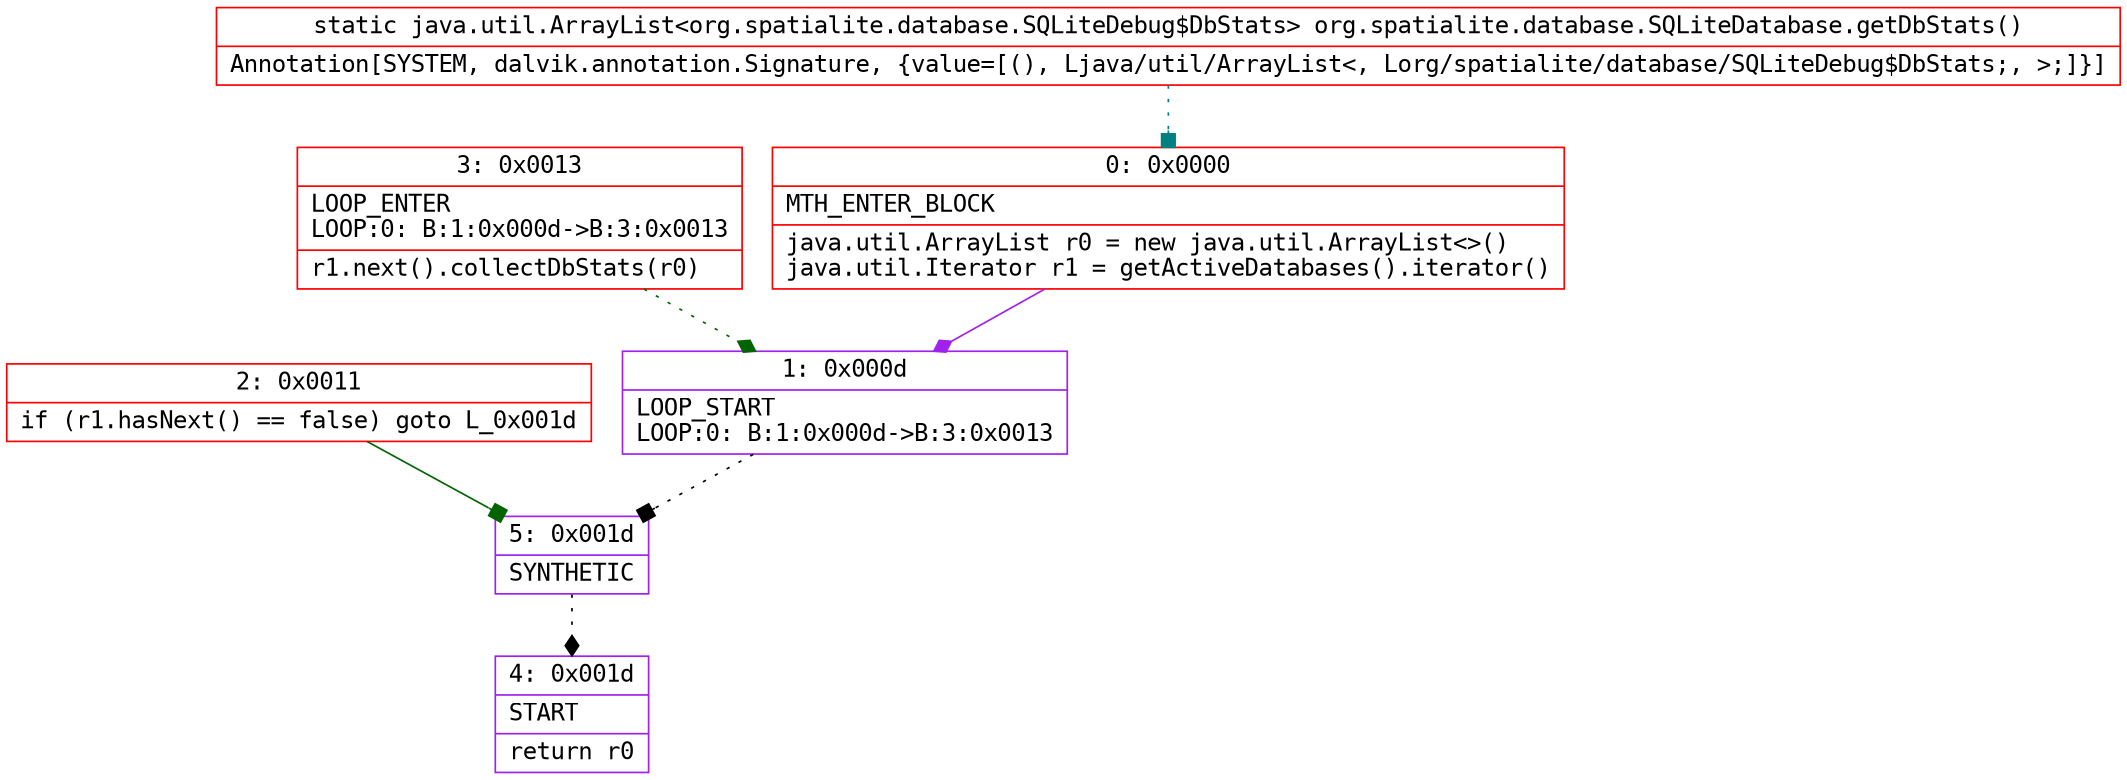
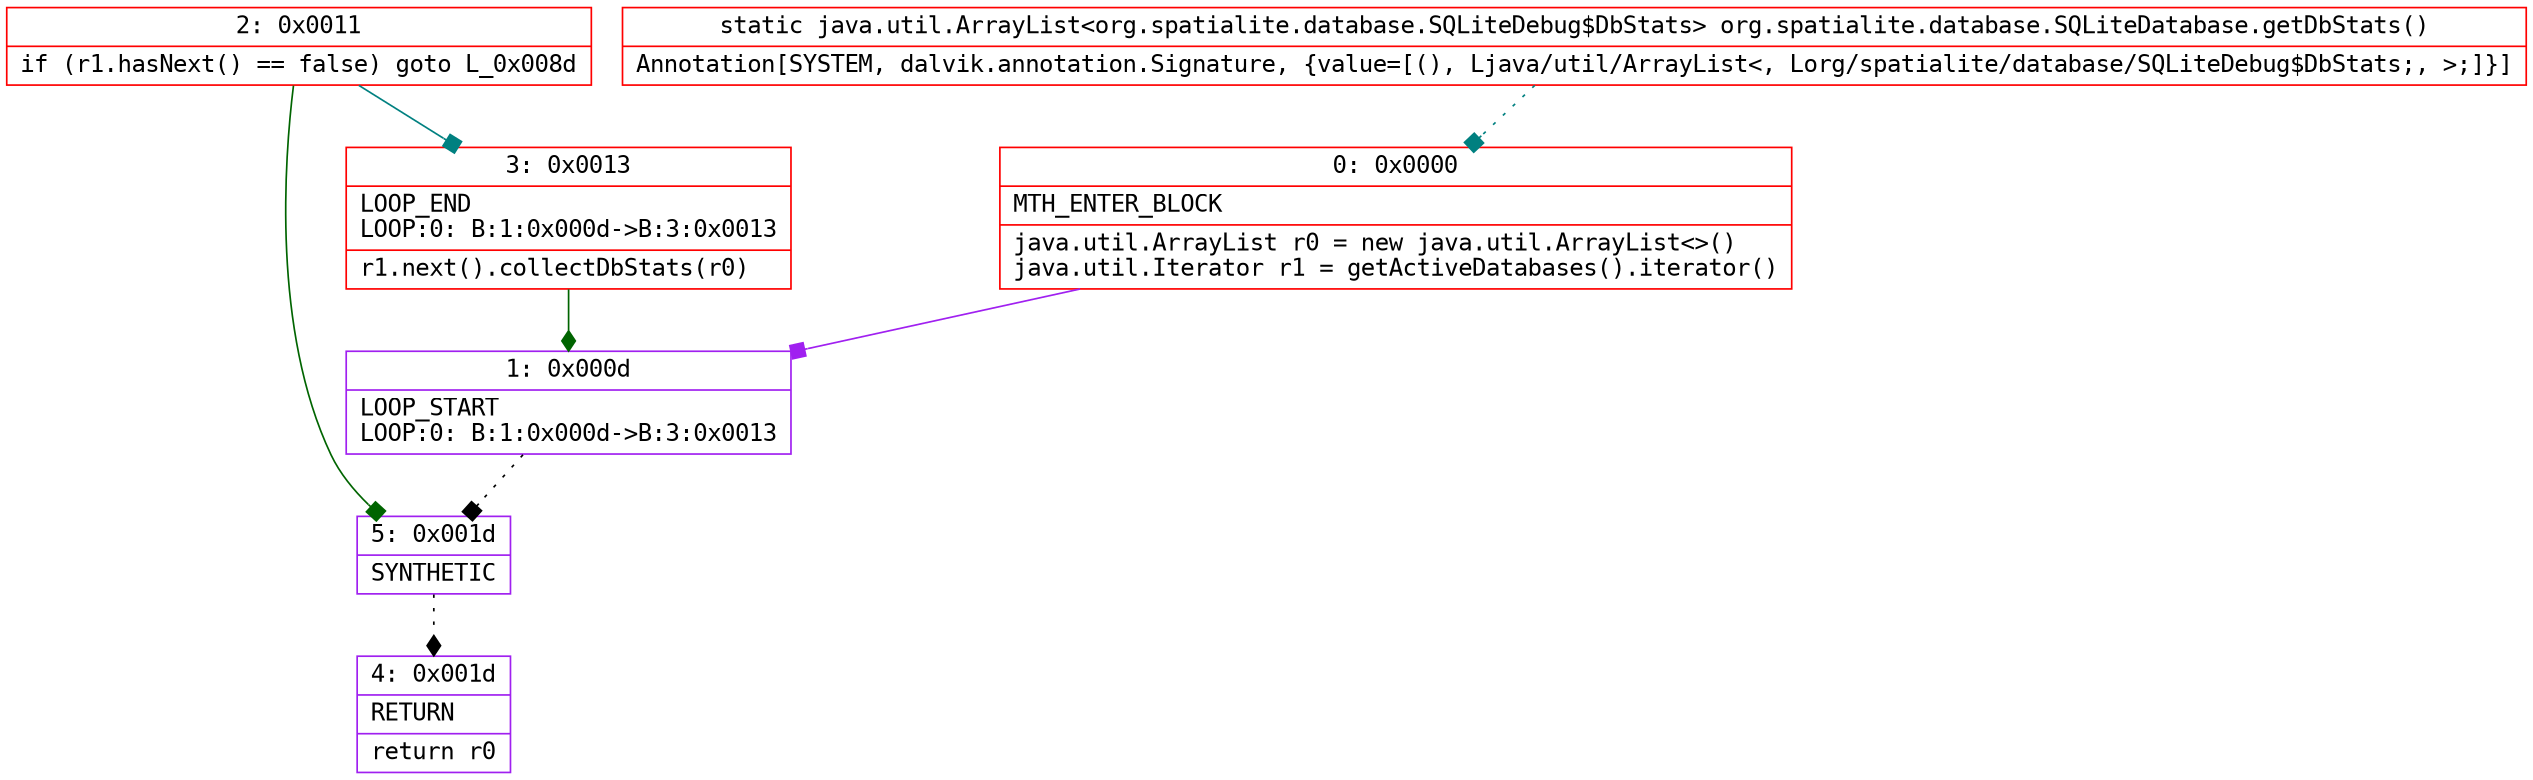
edge "2: 0x0011" -> "3: 0x0013": added
node "3: 0x0013": text "LOOP_ENTER" -> "LOOP_END"
edge "3: 0x0013" -> "1: 0x000d": style dotted -> solid
edge "0: 0x0000" -> "1: 0x000d": arrowhead diamond -> box
node "2: 0x0011": text "if (r1.hasNext() == false) goto L_0x001d" -> "if (r1.hasNext() == false) goto L_0x008d"
node "4: 0x001d": text "START" -> "RETURN"
